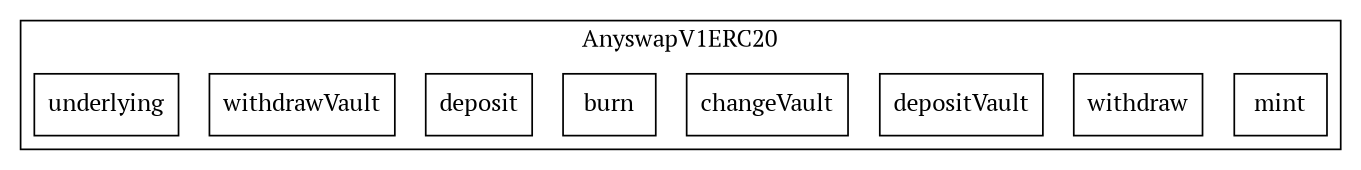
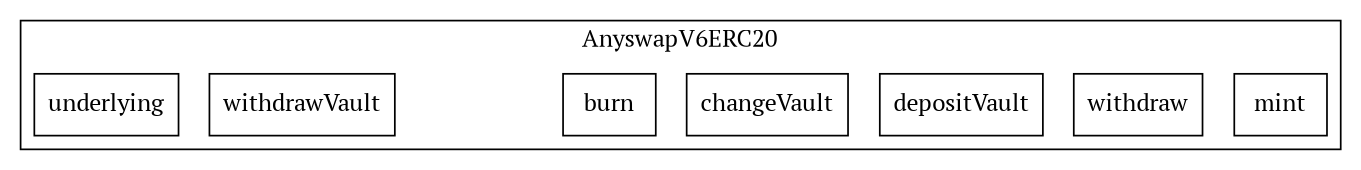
cluster "AnyswapV1ERC20": label "AnyswapV1ERC20" -> "AnyswapV6ERC20"
node "deposit": removed
